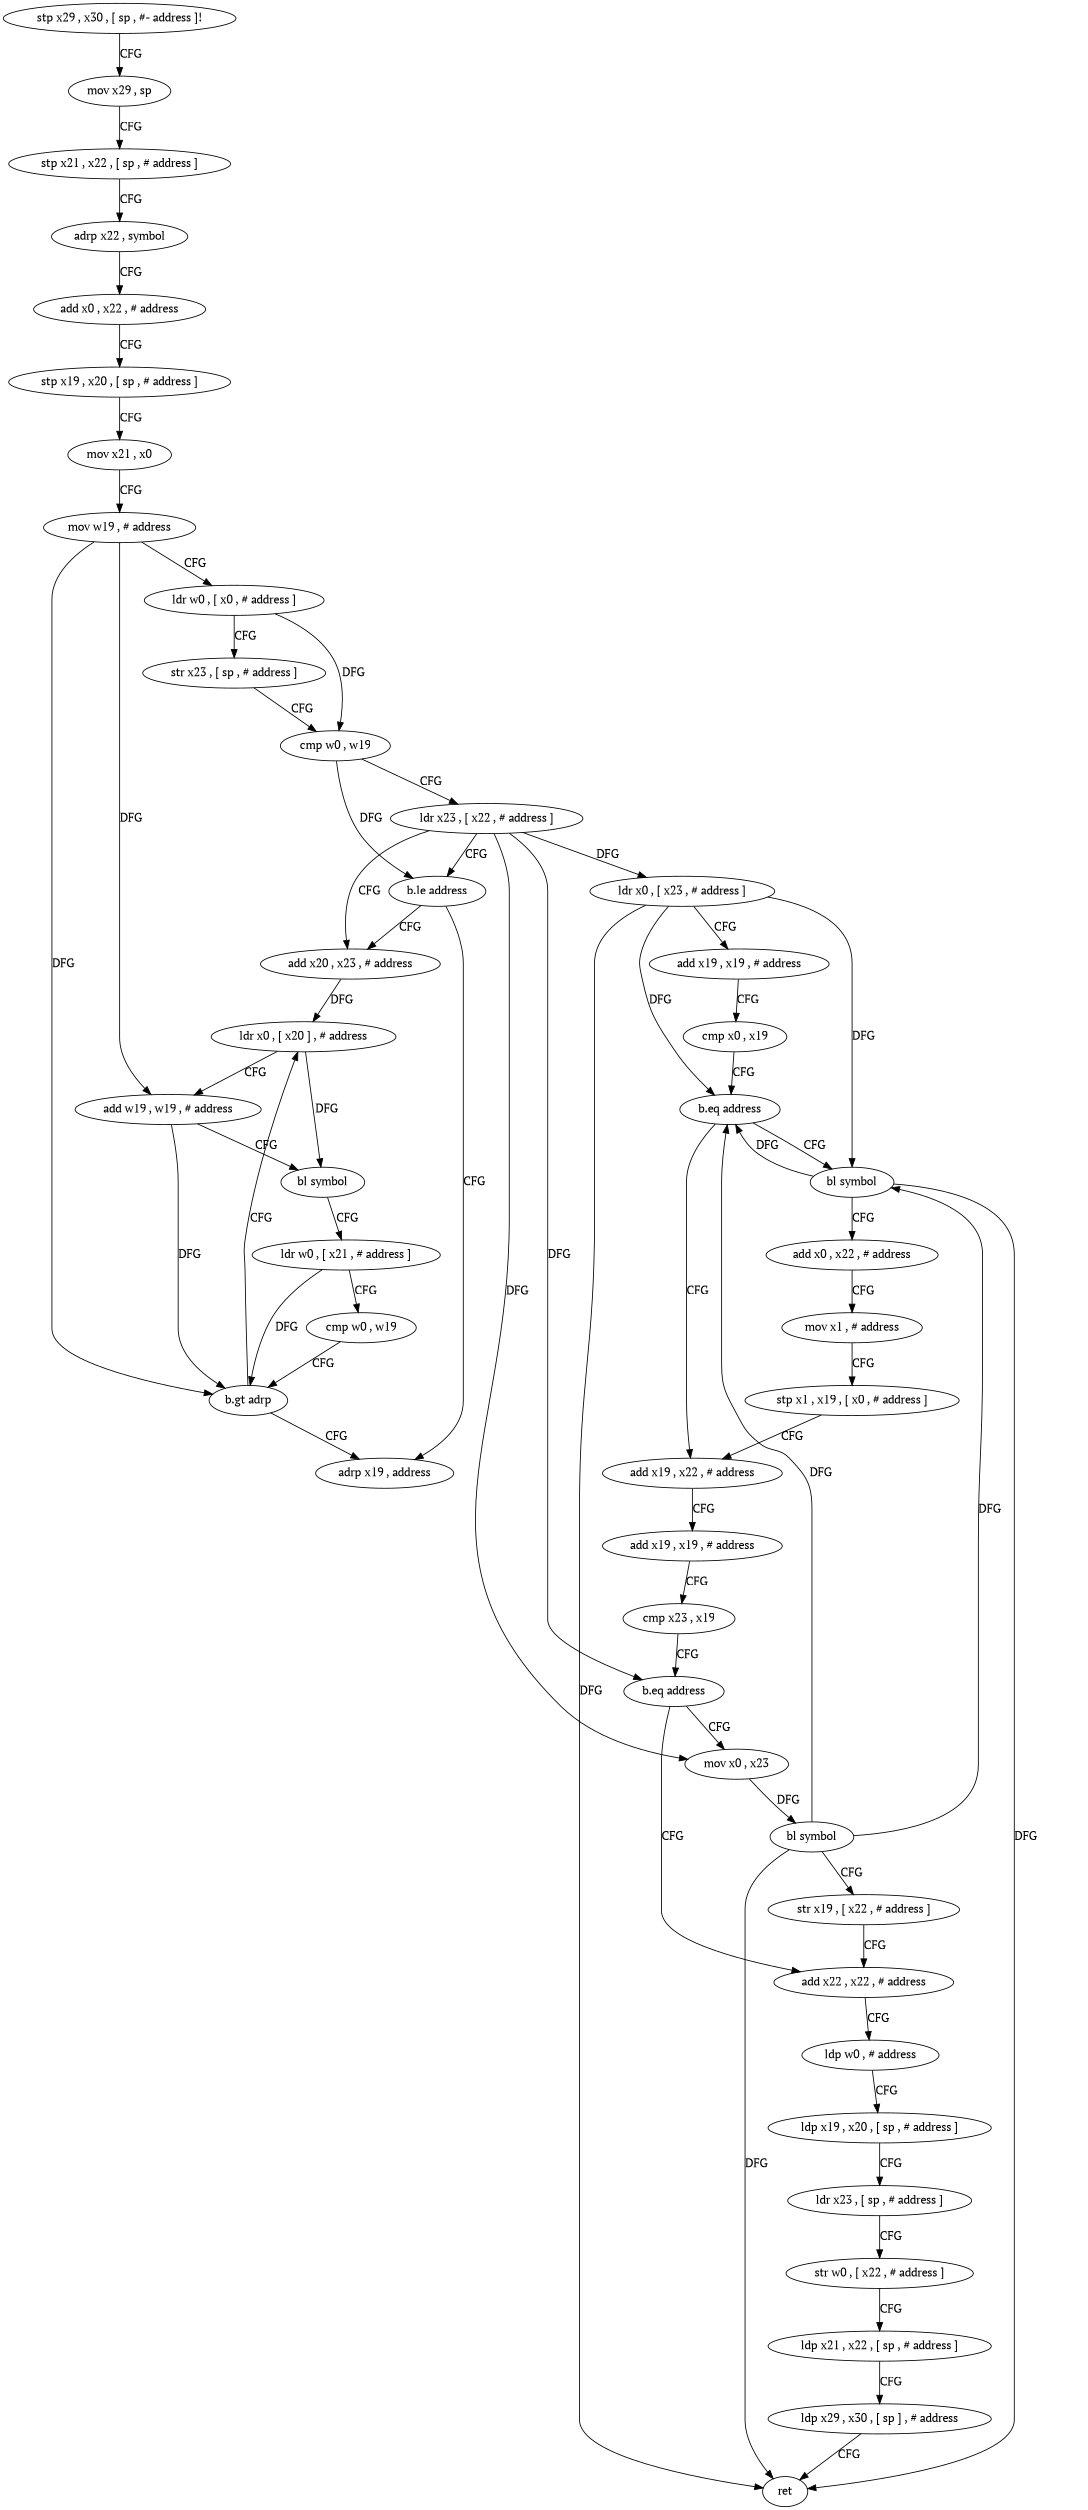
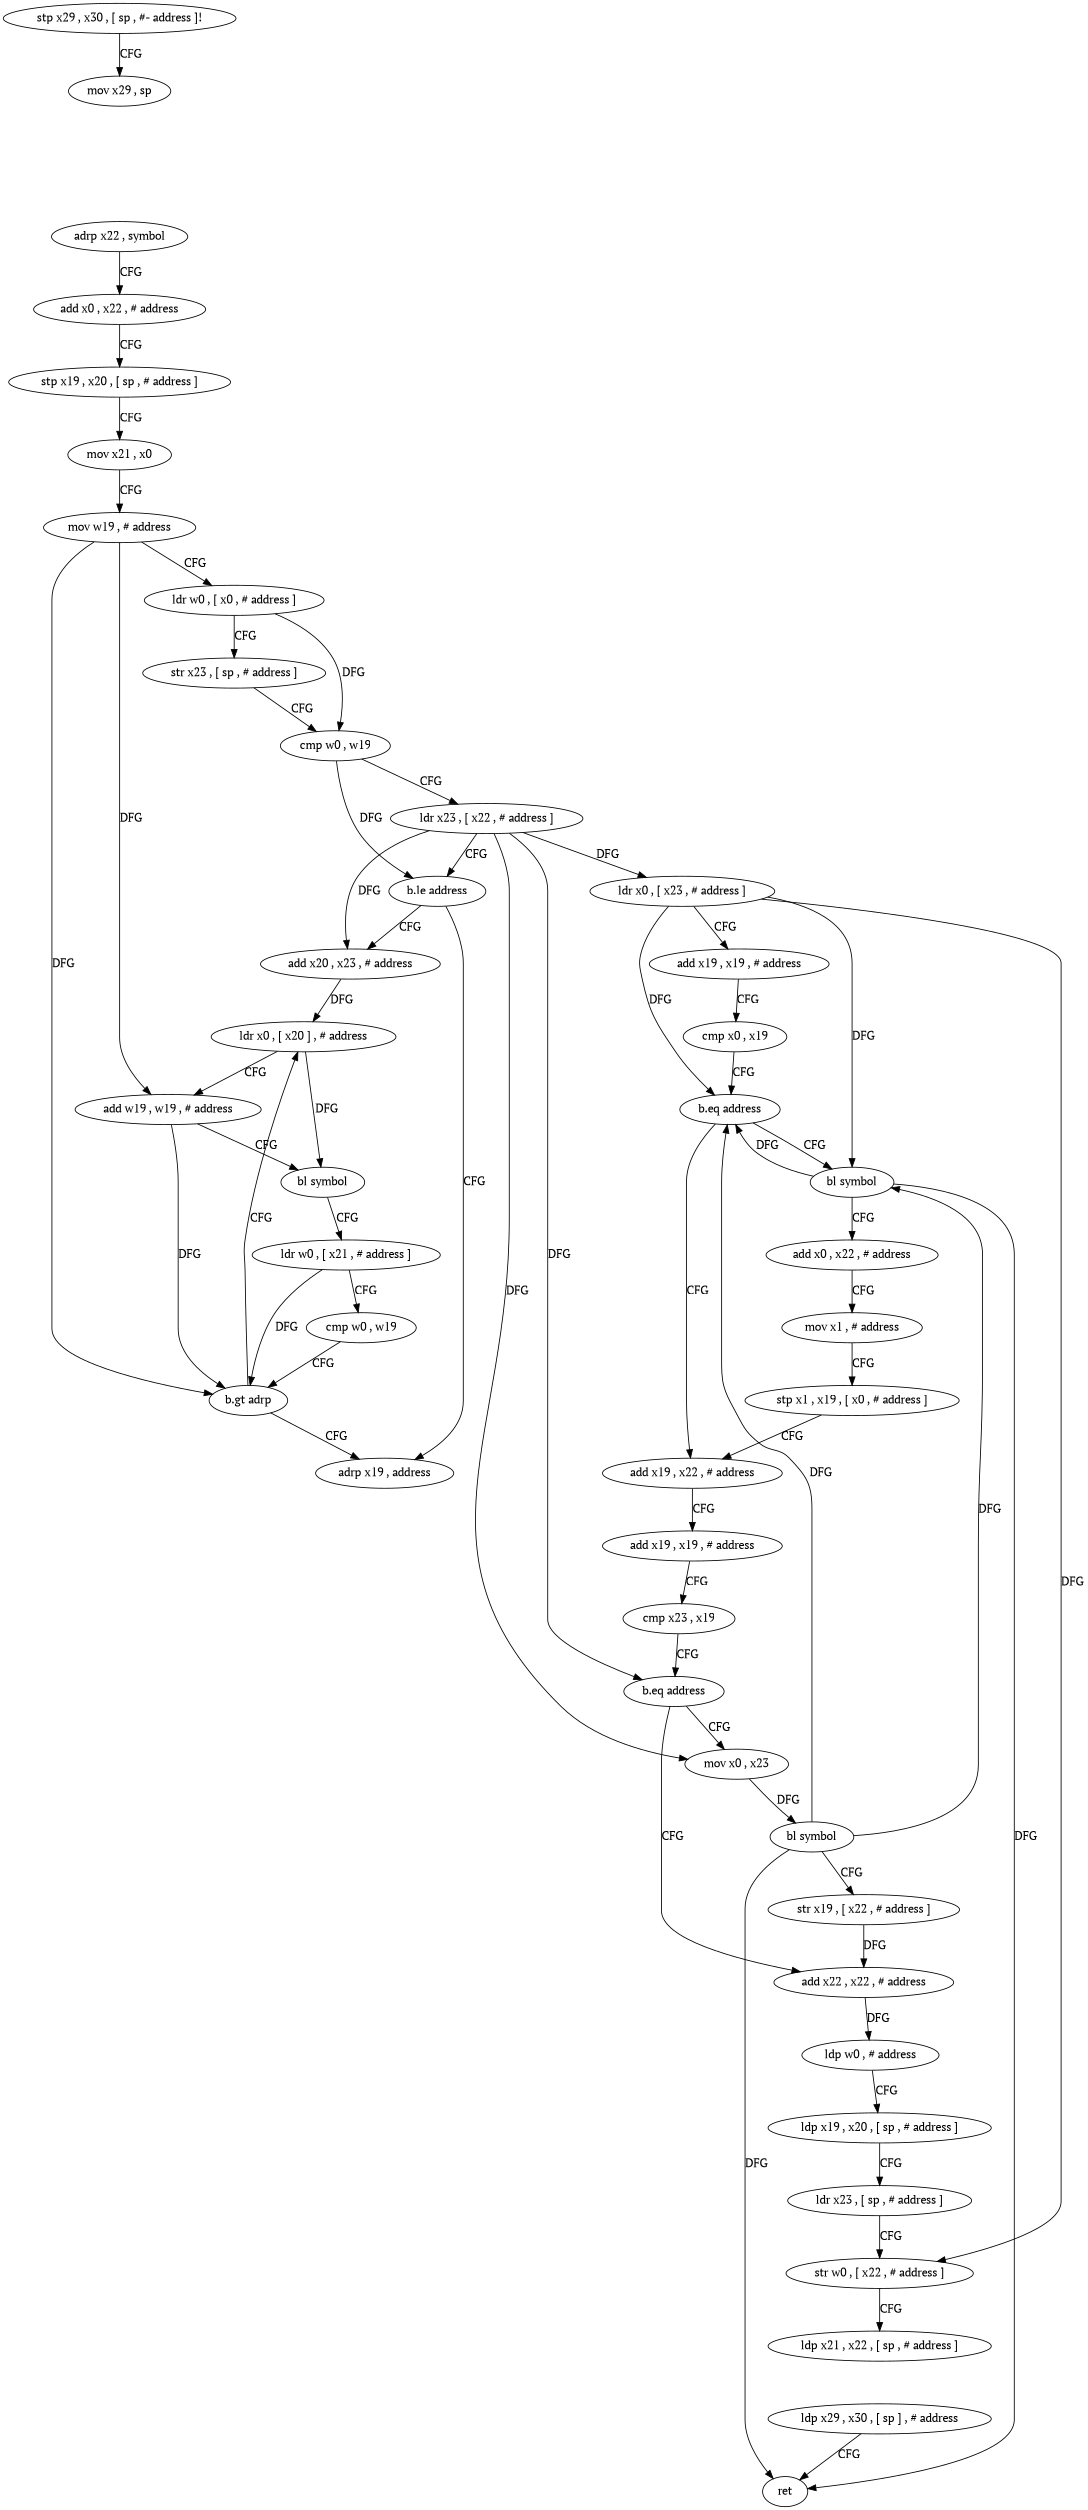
node "stp x21 , x22 , [ sp , # address ]": removed
edge "ldr x23 , [ x22 , # address ]" -> "add x20 , x23 , # address": label "CFG" -> "DFG"
edge "ldr x0 , [ x23 , # address ]" -> "ret": now "ldr x0 , [ x23 , # address ]" -> "str w0 , [ x22 , # address ]"
edge "str x19 , [ x22 , # address ]" -> "add x22 , x22 , # address": label "CFG" -> "DFG"
edge "add x22 , x22 , # address" -> "ldp w0 , # address": label "CFG" -> "DFG"
edge "ldp x21 , x22 , [ sp , # address ]" -> "ldp x29 , x30 , [ sp ] , # address": removed, label "CFG"
